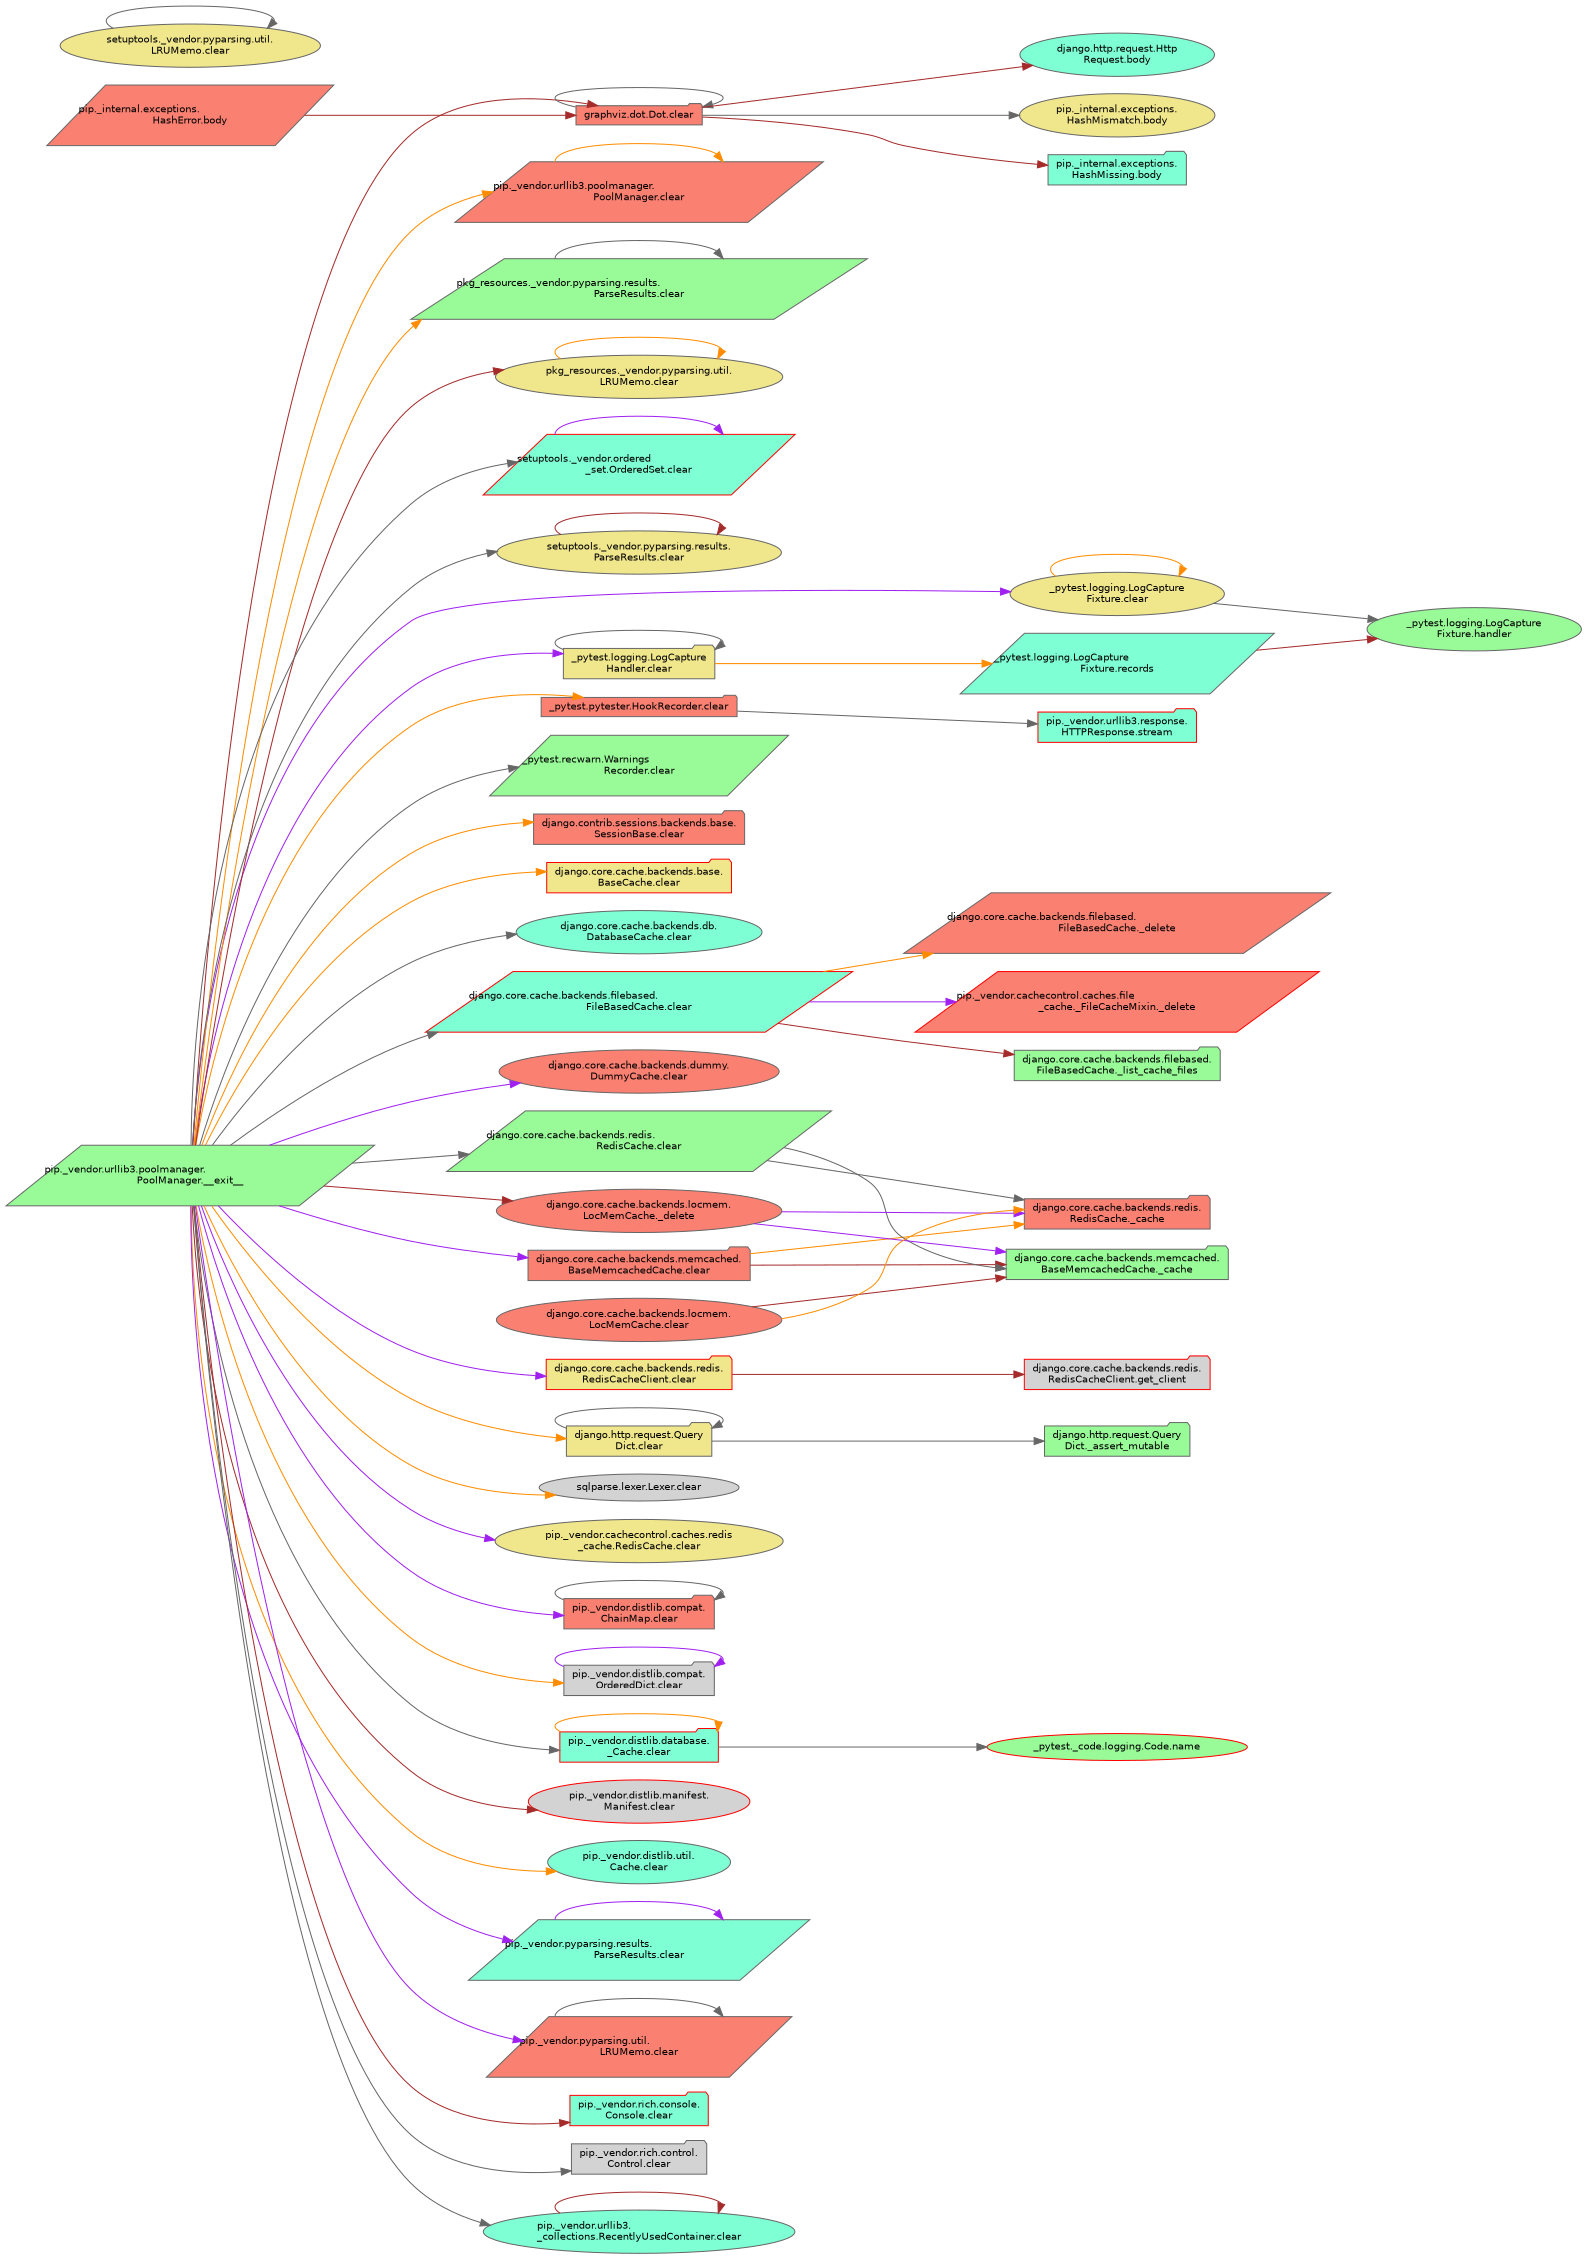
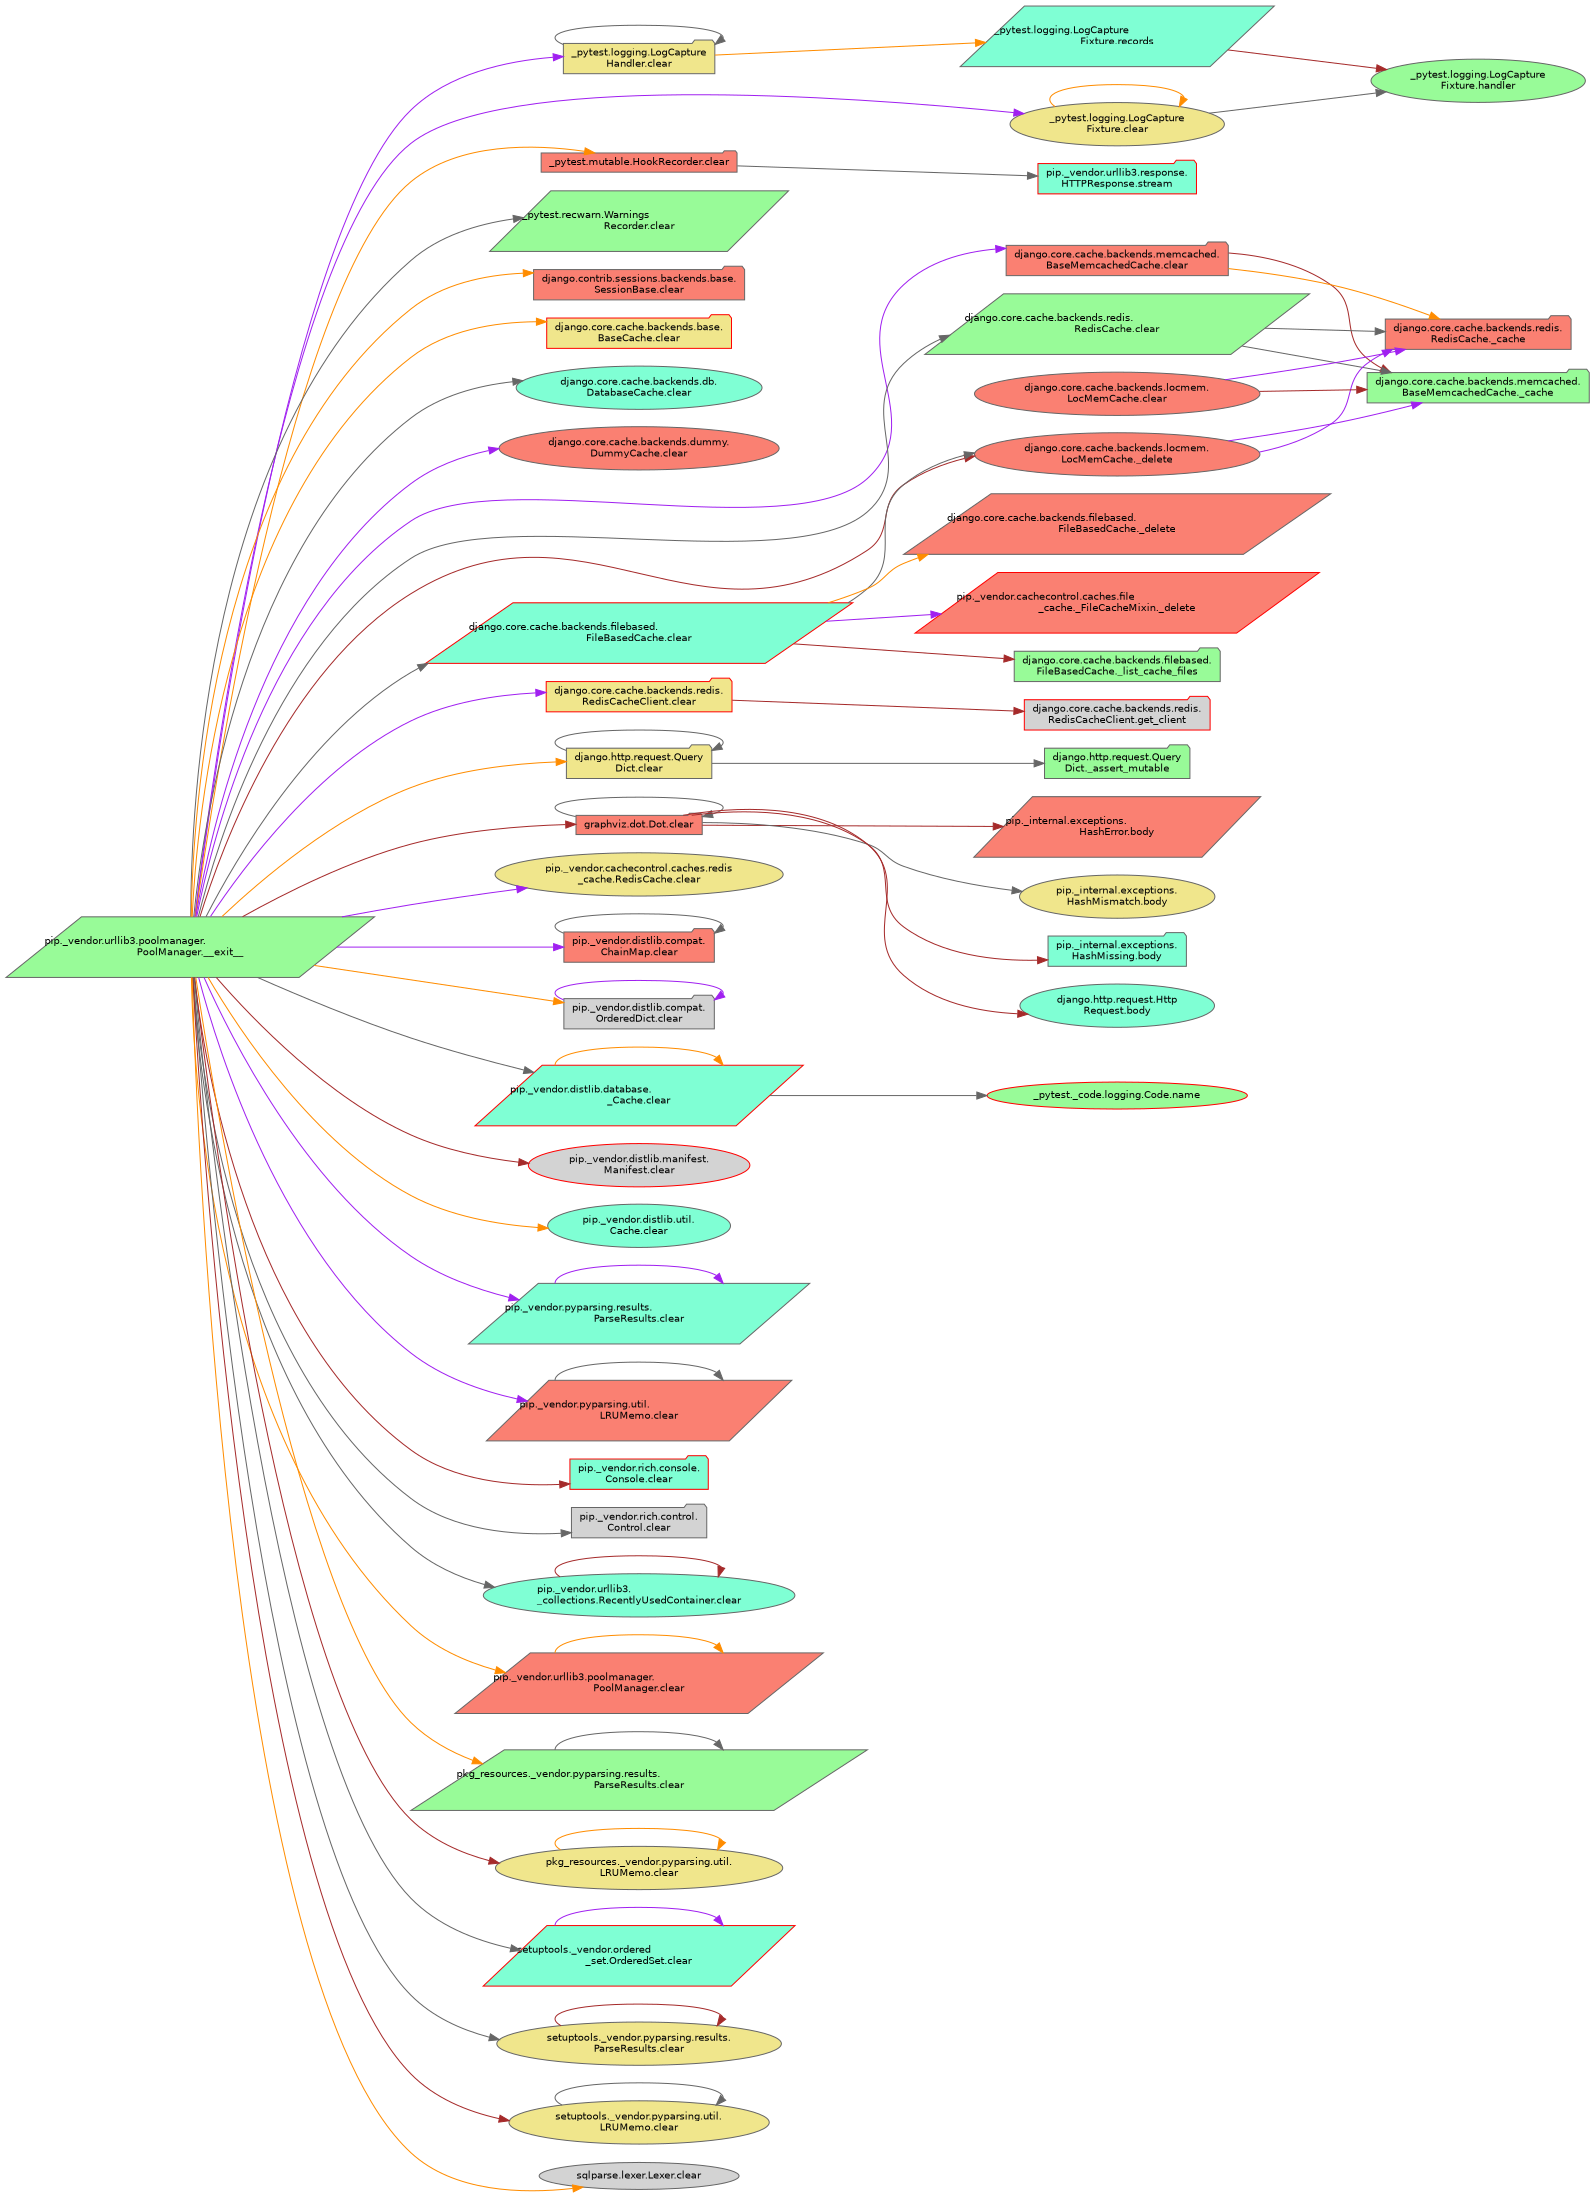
edge "pip._internal.exceptions. HashError.body" -> "graphviz.dot.Dot.clear": reversed
edge "django.core.cache.backends.filebased. FileBasedCache.clear" -> "django.core.cache.backends.locmem. LocMemCache._delete": added
node "_pytest.pytester.HookRecorder.clear": label "_pytest.pytester.HookRecorder.clear" -> "_pytest.mutable.HookRecorder.clear"
edge "django.core.cache.backends.locmem. LocMemCache.clear" -> "django.core.cache.backends.redis. RedisCache._cache": color darkorange -> purple
edge "pip._vendor.urllib3.poolmanager. PoolManager.__exit__" -> "setuptools._vendor.pyparsing.util. LRUMemo.clear": added
node "pip._vendor.distlib.database. _Cache.clear": shape folder -> parallelogram
